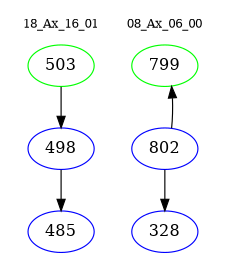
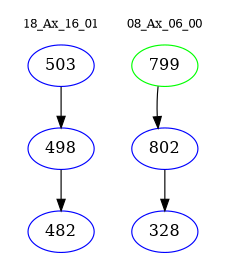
node "503": color green -> blue
edge "802" -> "799": reversed
node "485": label "485" -> "482"
